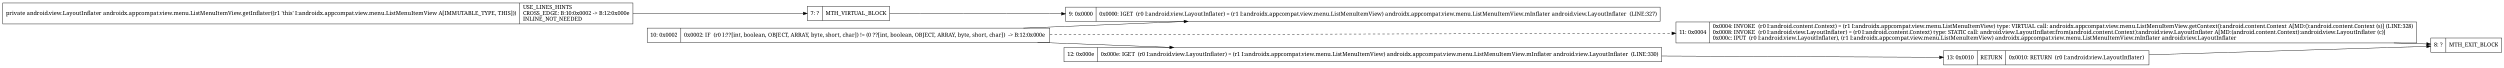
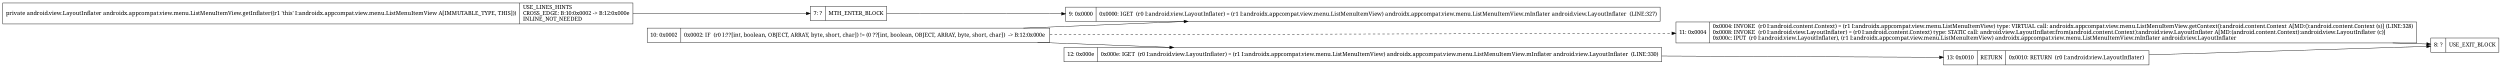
node "7: ?": text "MTH_VIRTUAL_BLOCK" -> "MTH_ENTER_BLOCK"
node "8: ?": text "MTH_EXIT_BLOCK" -> "USE_EXIT_BLOCK"
